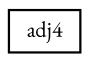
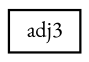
node "adj4": label "adj4" -> "adj3"
